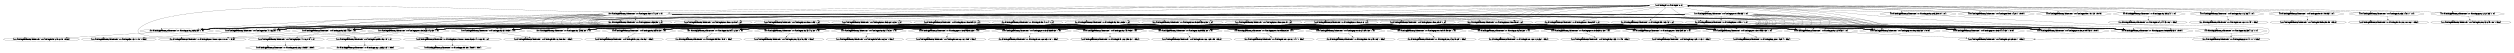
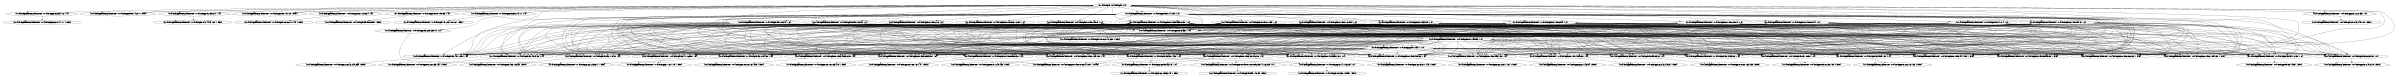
edge "{%!d(string=admns2.hinet.net.) %!d(string=2001:7fd::1) 1 0}" -> "{%!d(string=admns2.hinet.net.) %!d(string=192.33.4.12) 1 0}": now "{%!d(string=) %!d(string=) 0 0}" -> "{%!d(string=admns2.hinet.net.) %!d(string=192.33.4.12) 1 0}"
edge "{%!d(string=admns2.hinet.net.) %!d(string=2001:7fe::53) 1 0}" -> "{%!d(string=admns2.hinet.net.) %!d(string=192.5.6.30) 1 0}": reversed
